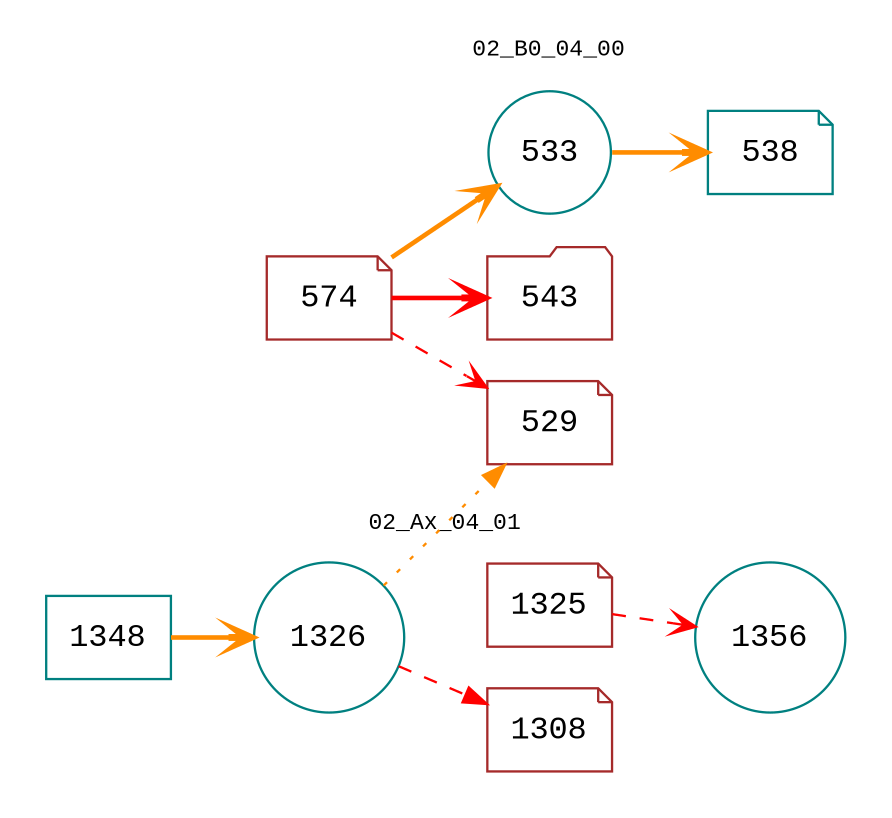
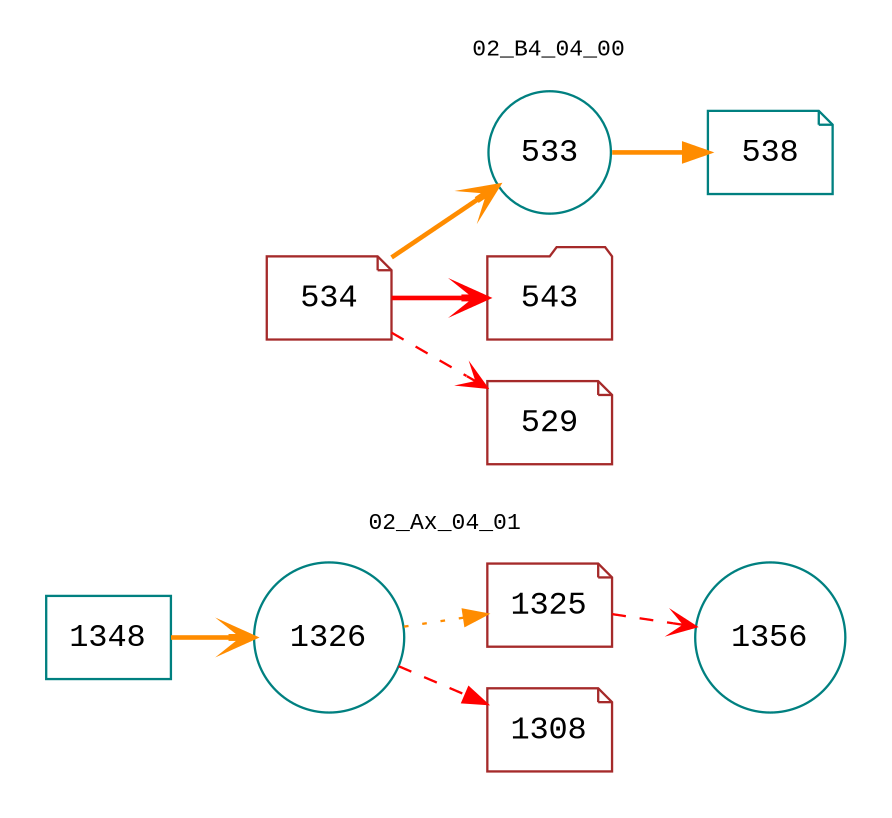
cluster "02_B0_04_00": label "02_B0_04_00" -> "02_B4_04_00"
edge "533" -> "538": arrowhead vee -> normal
node "574": label "574" -> "534"
edge "1326" -> "529": now "1326" -> "1325"
